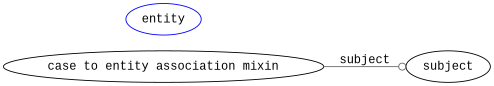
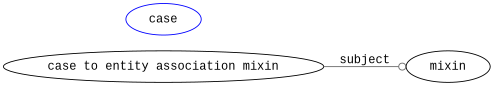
node "entity": label "entity" -> "case"
node "subject": label "subject" -> "mixin"
